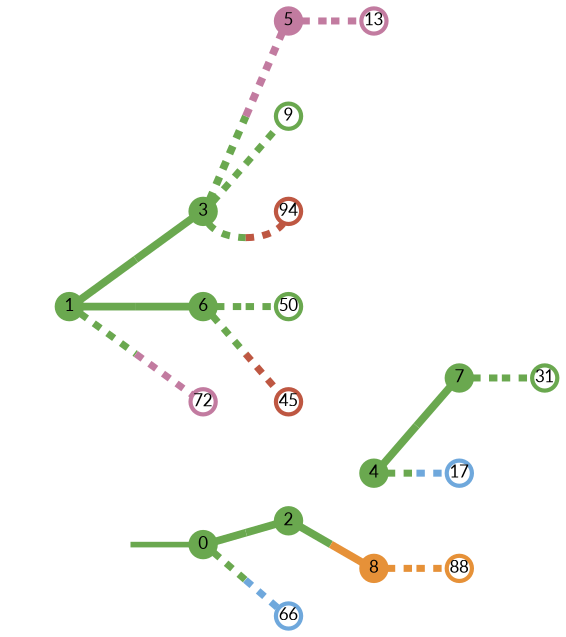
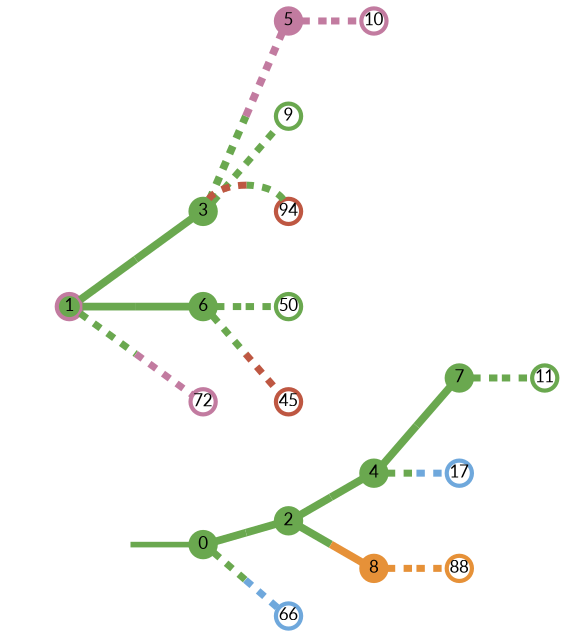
node "13": label "13" -> "10"
edge "3" -> "94": reversed
node "1": color #6aa84fff -> #c27ba0ff
node "31": label "31" -> "11"
edge "2" -> "4": added
